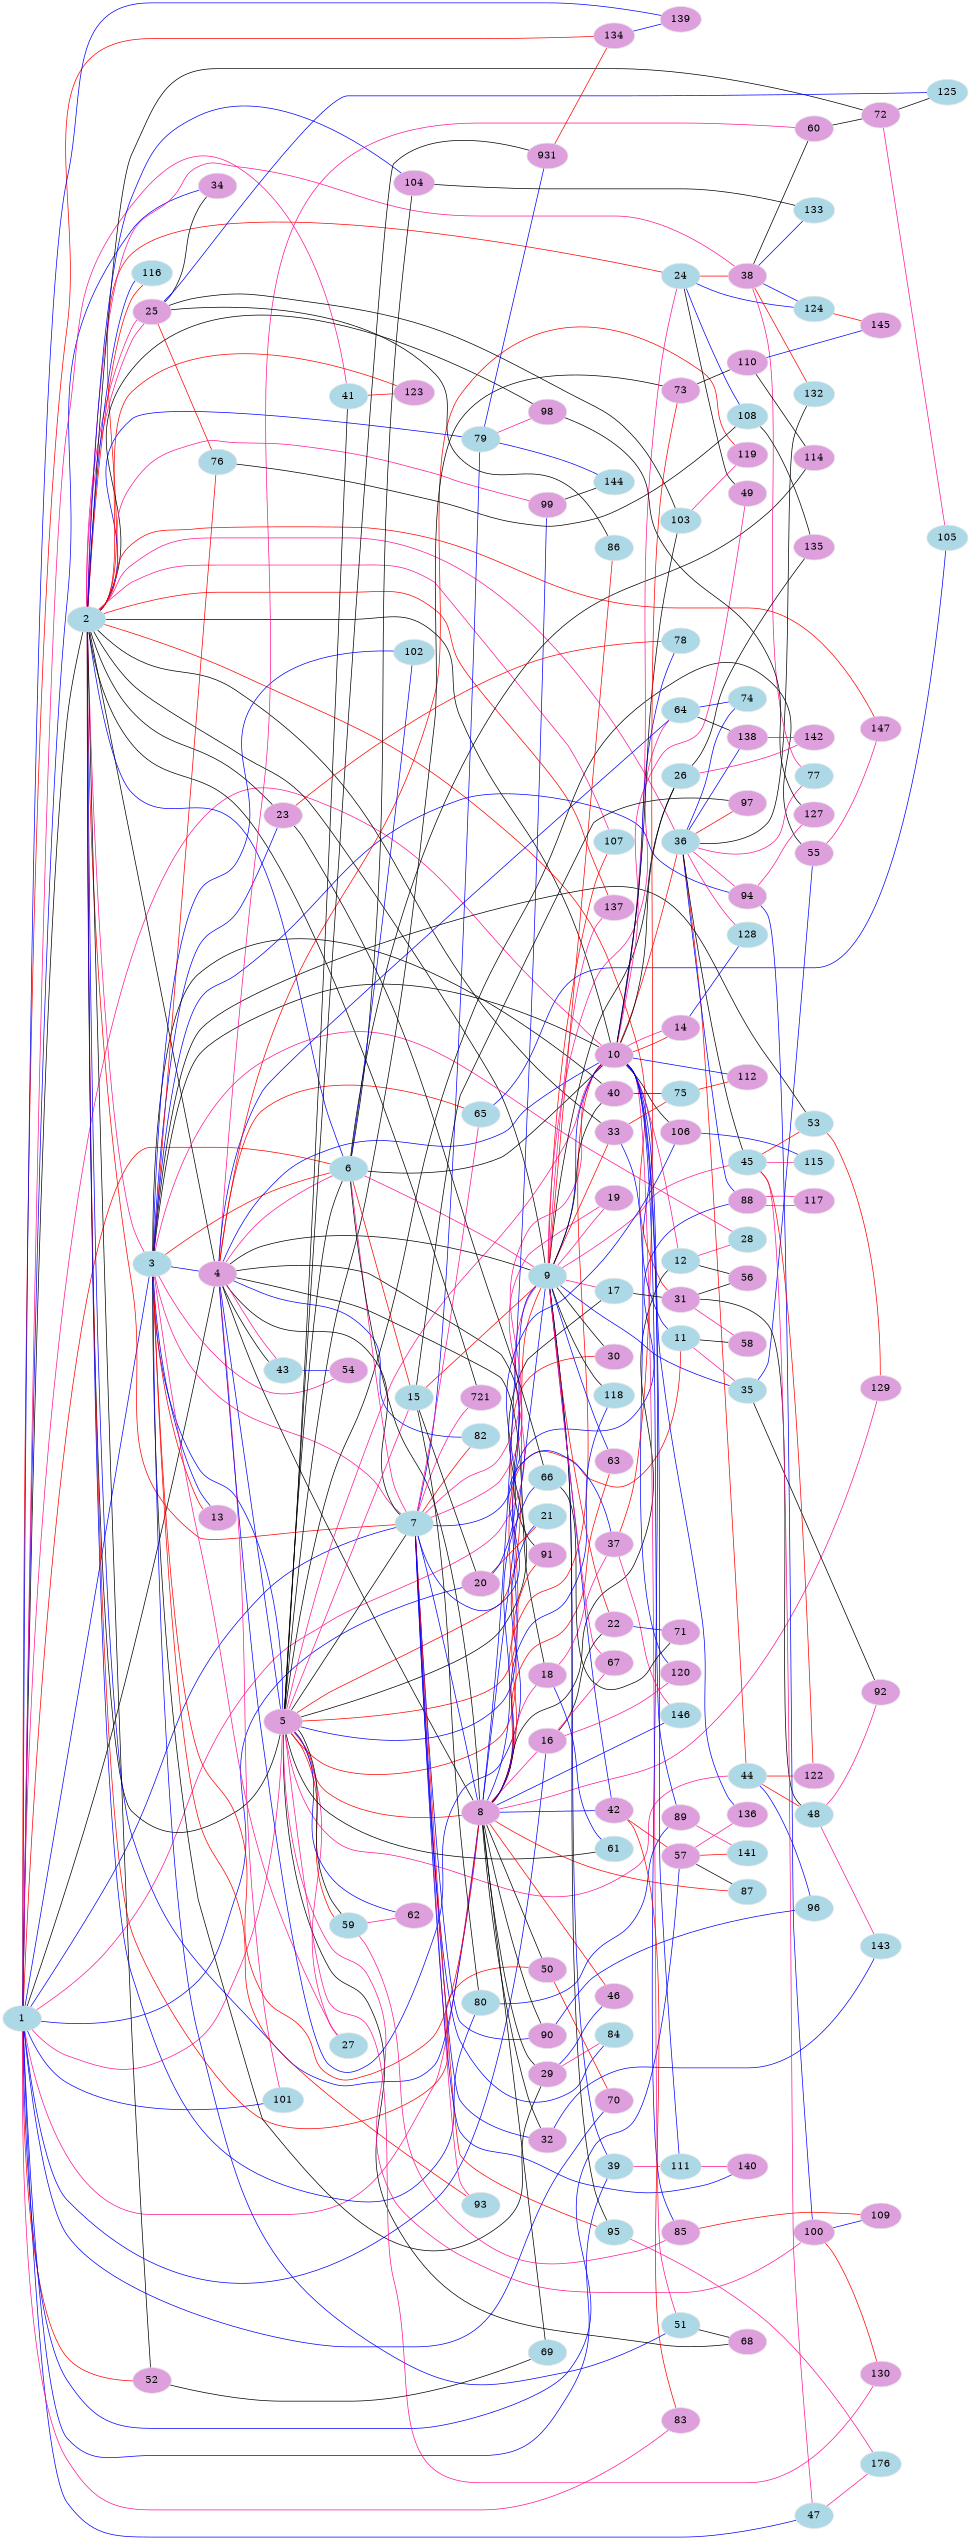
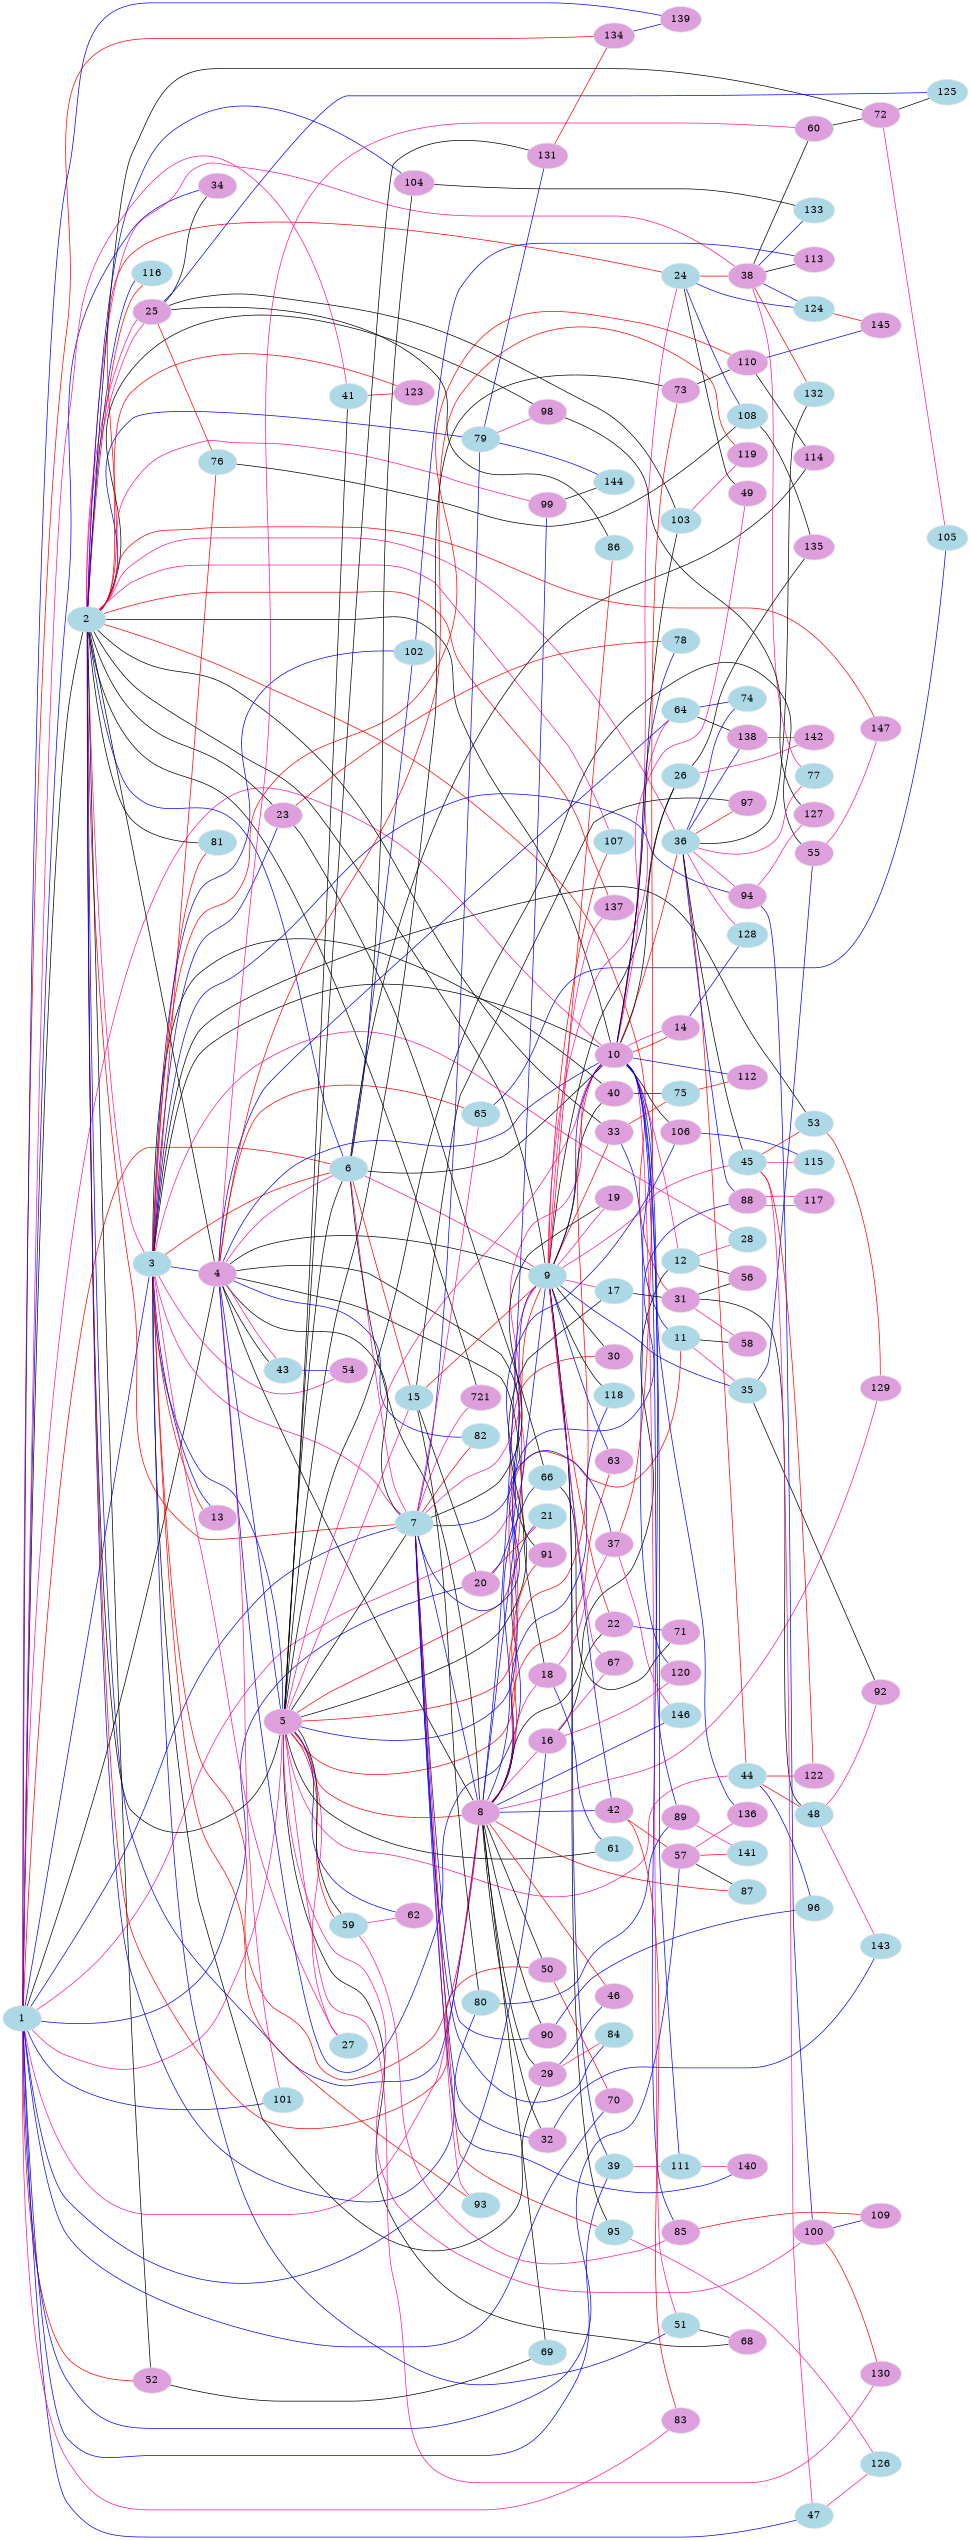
node "931": label "931" -> "131"
node "113": added
edge "110" -- "3": added
node "81": added
edge "19" -- "7": color deeppink -> black
node "176": label "176" -> "126"
